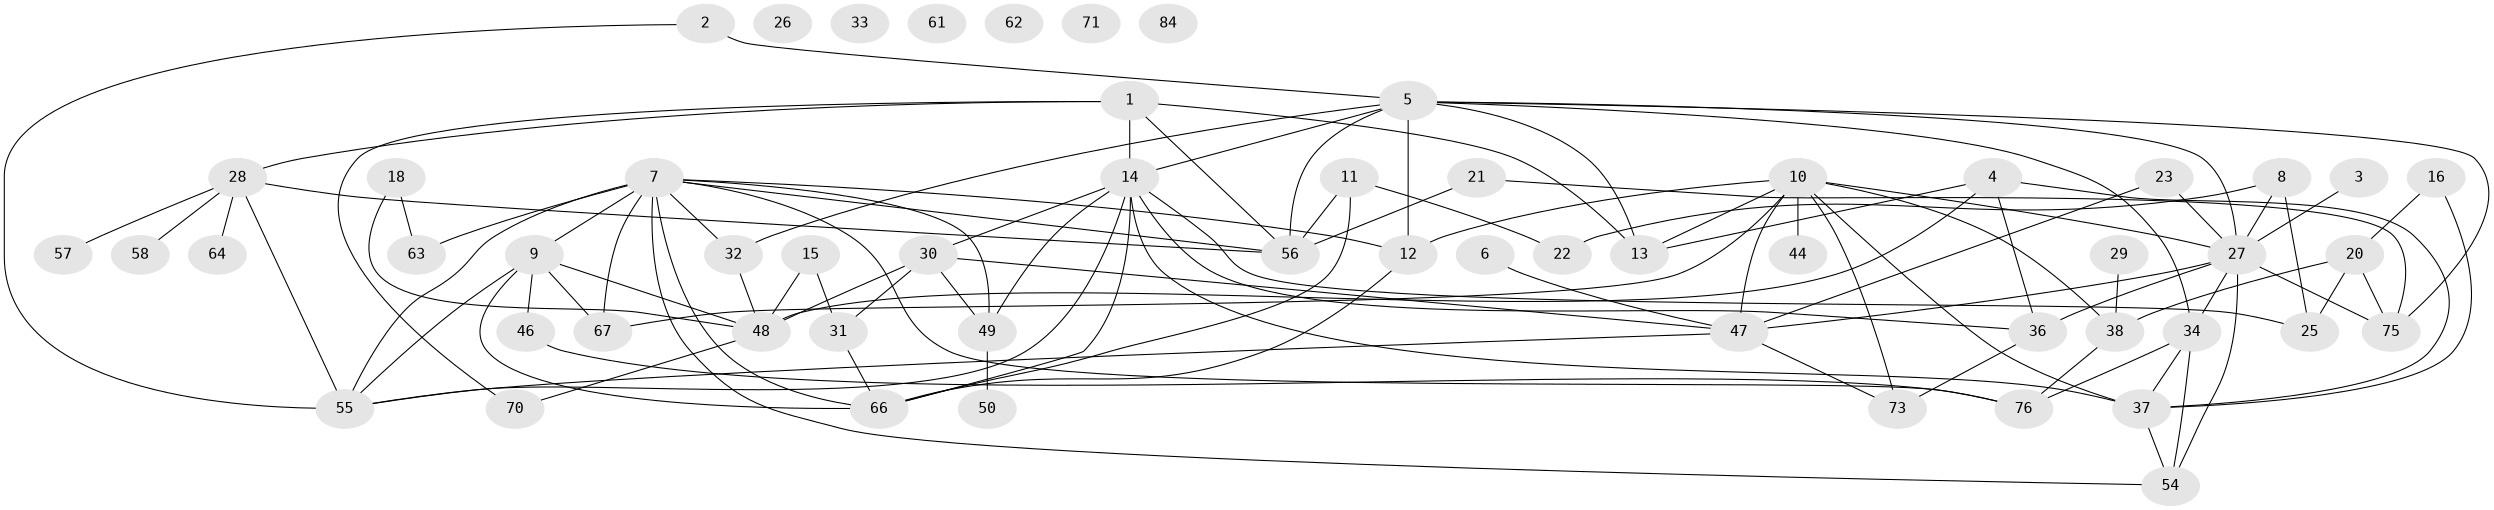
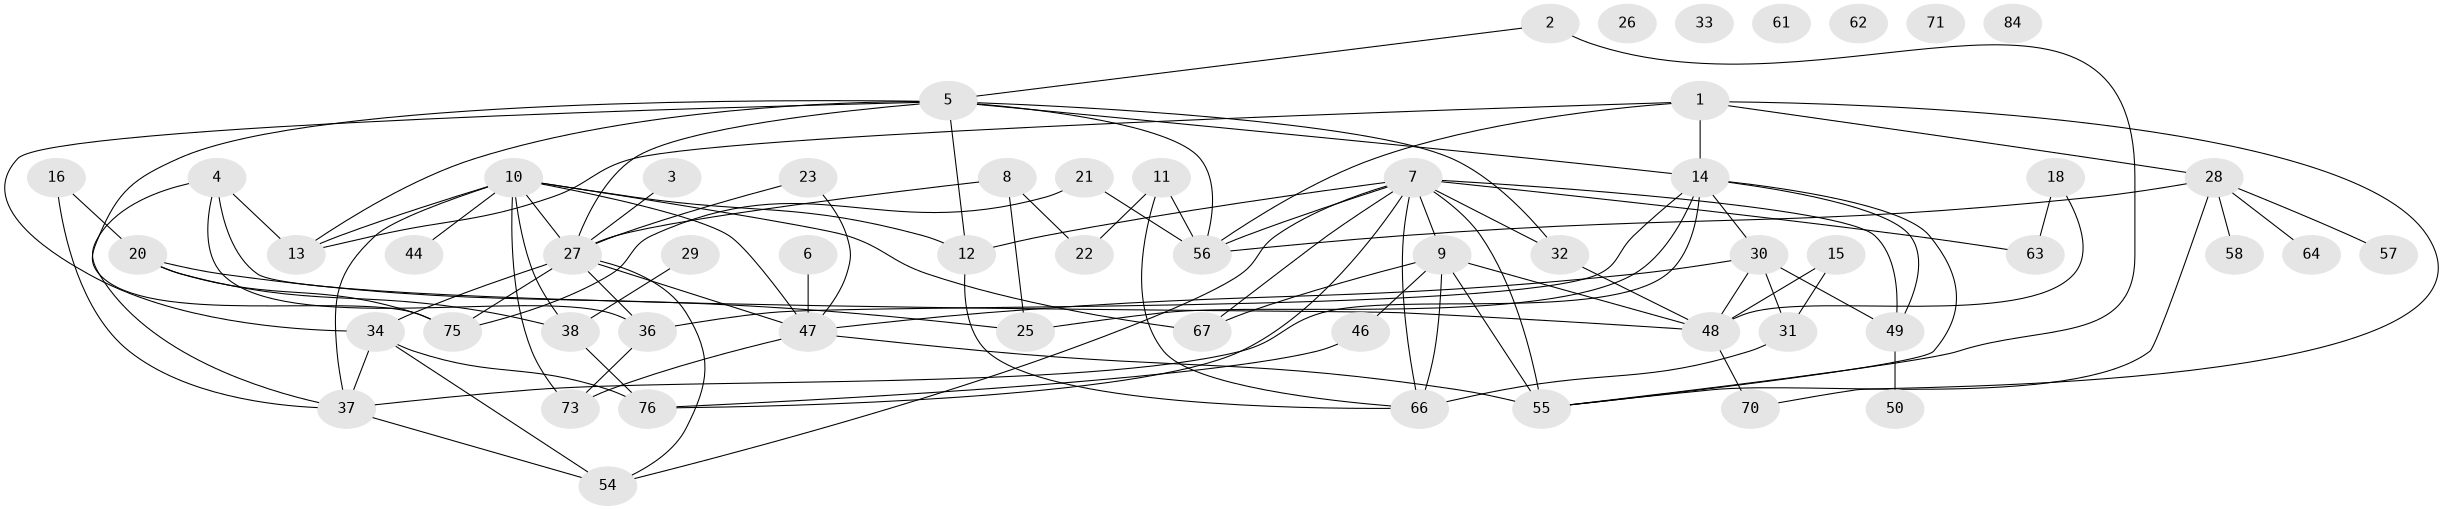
edge "14" -- "66": removed
